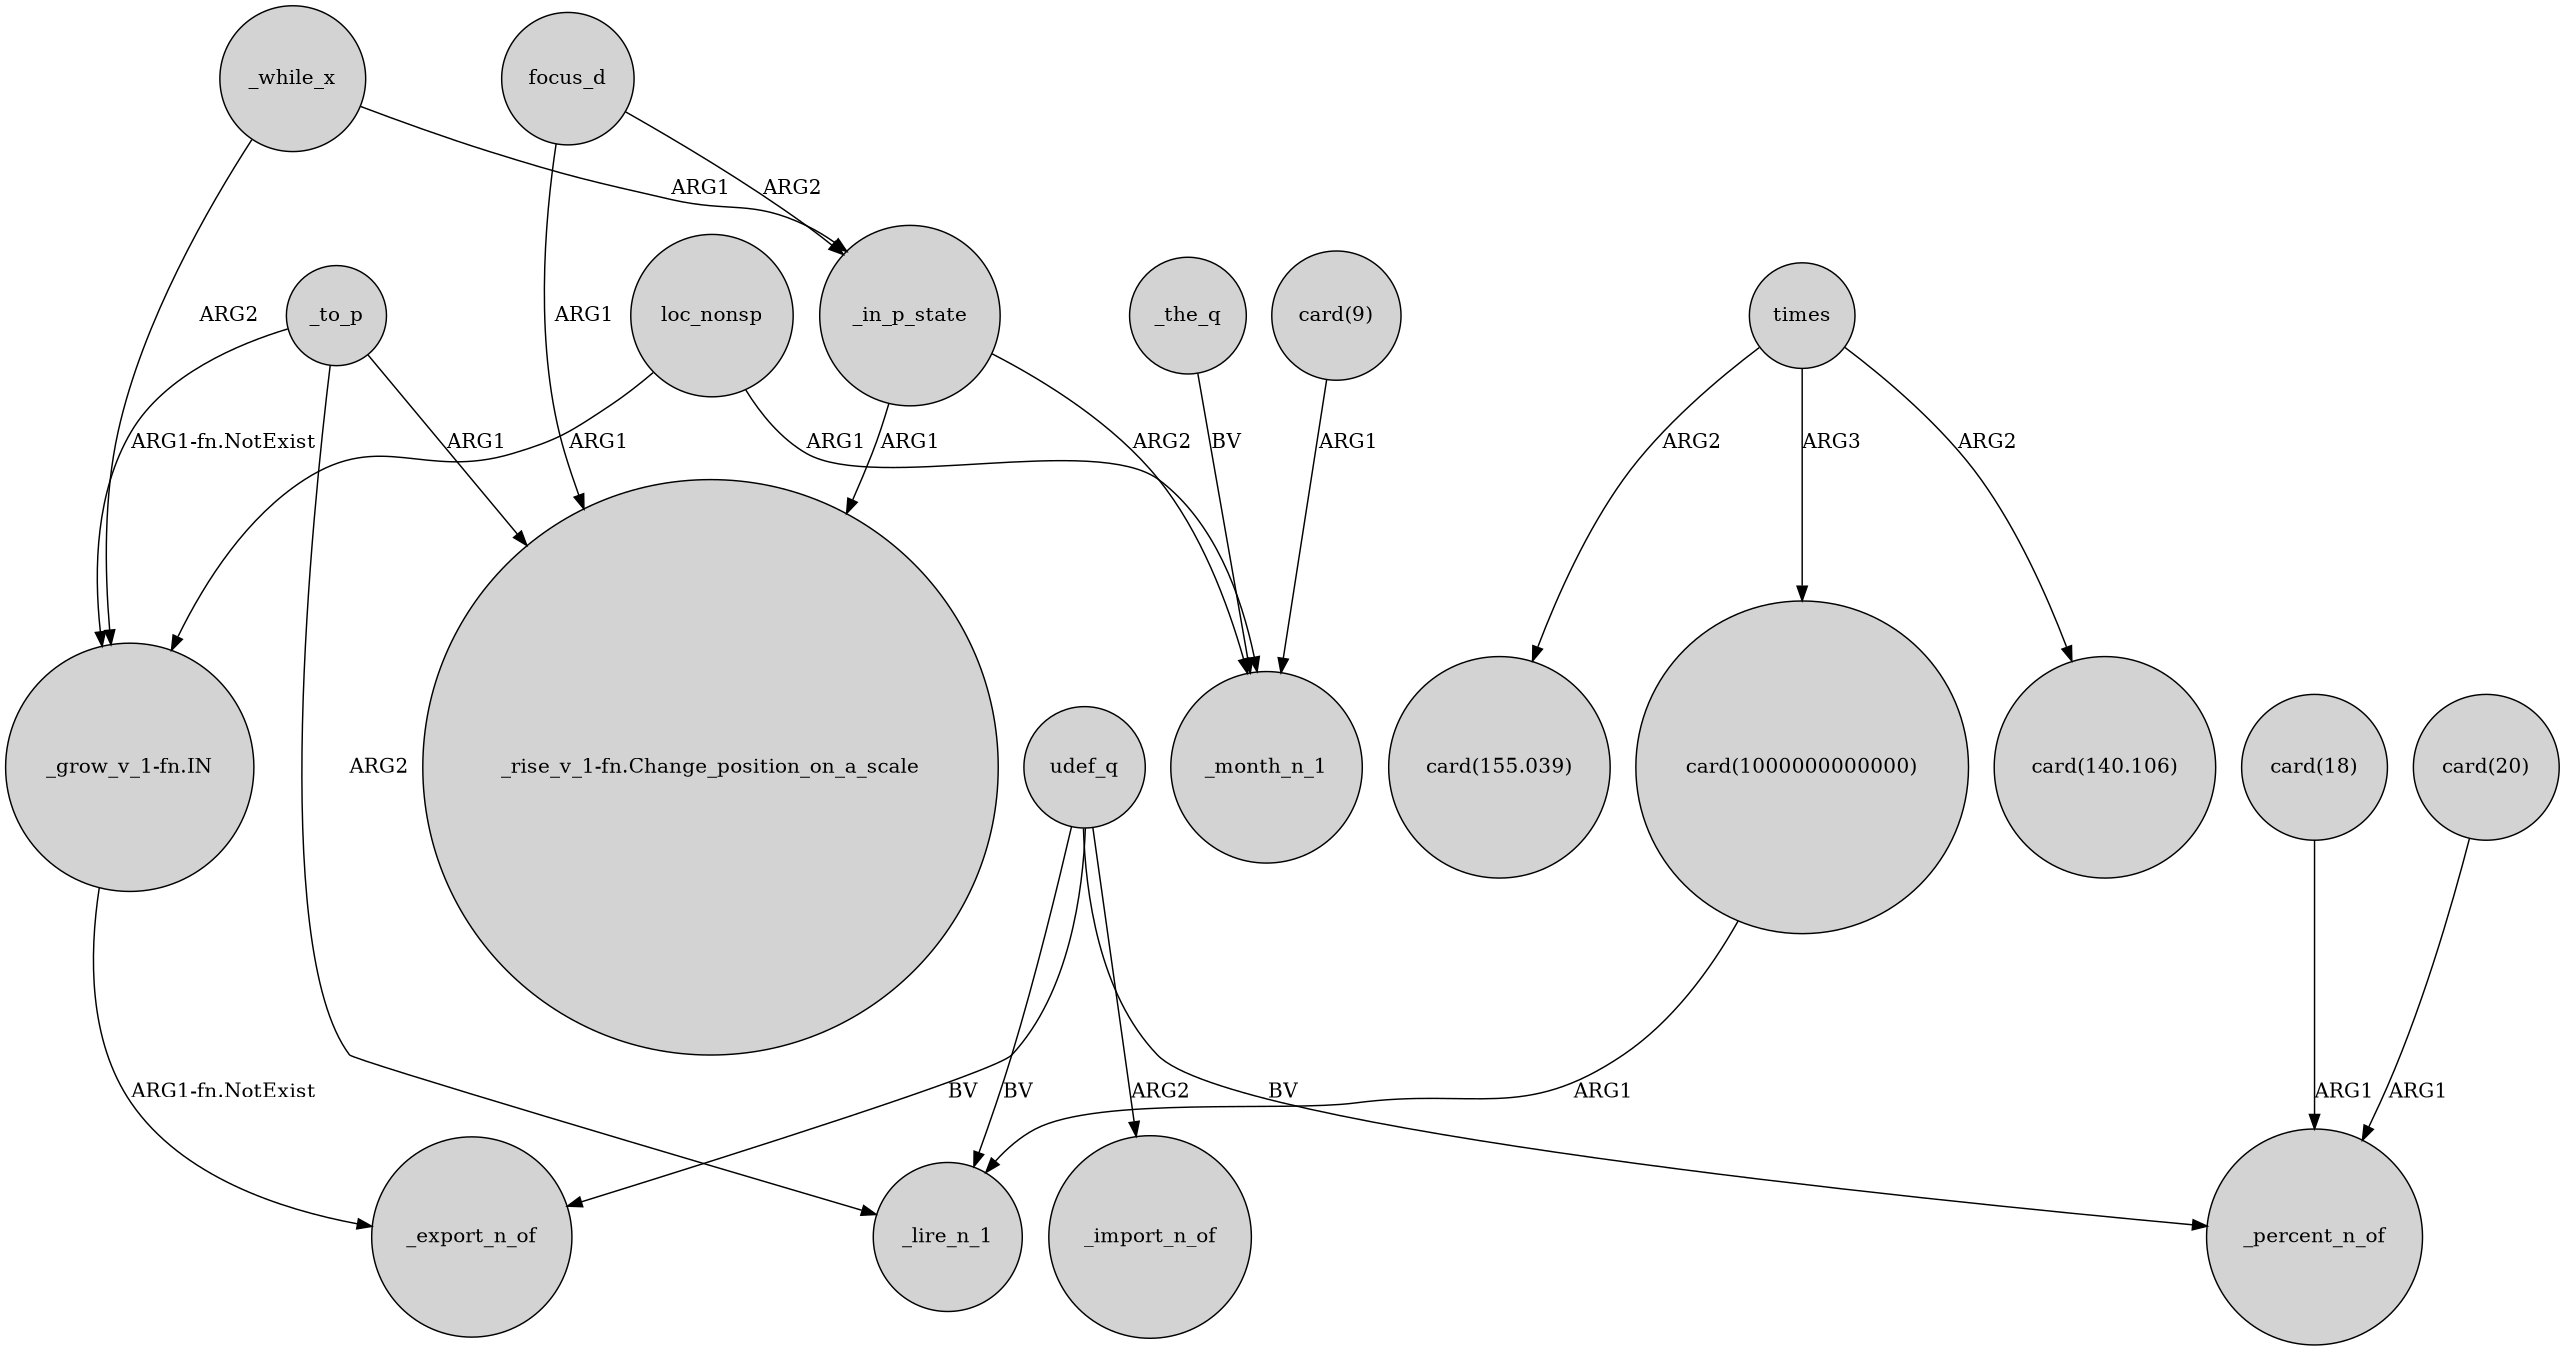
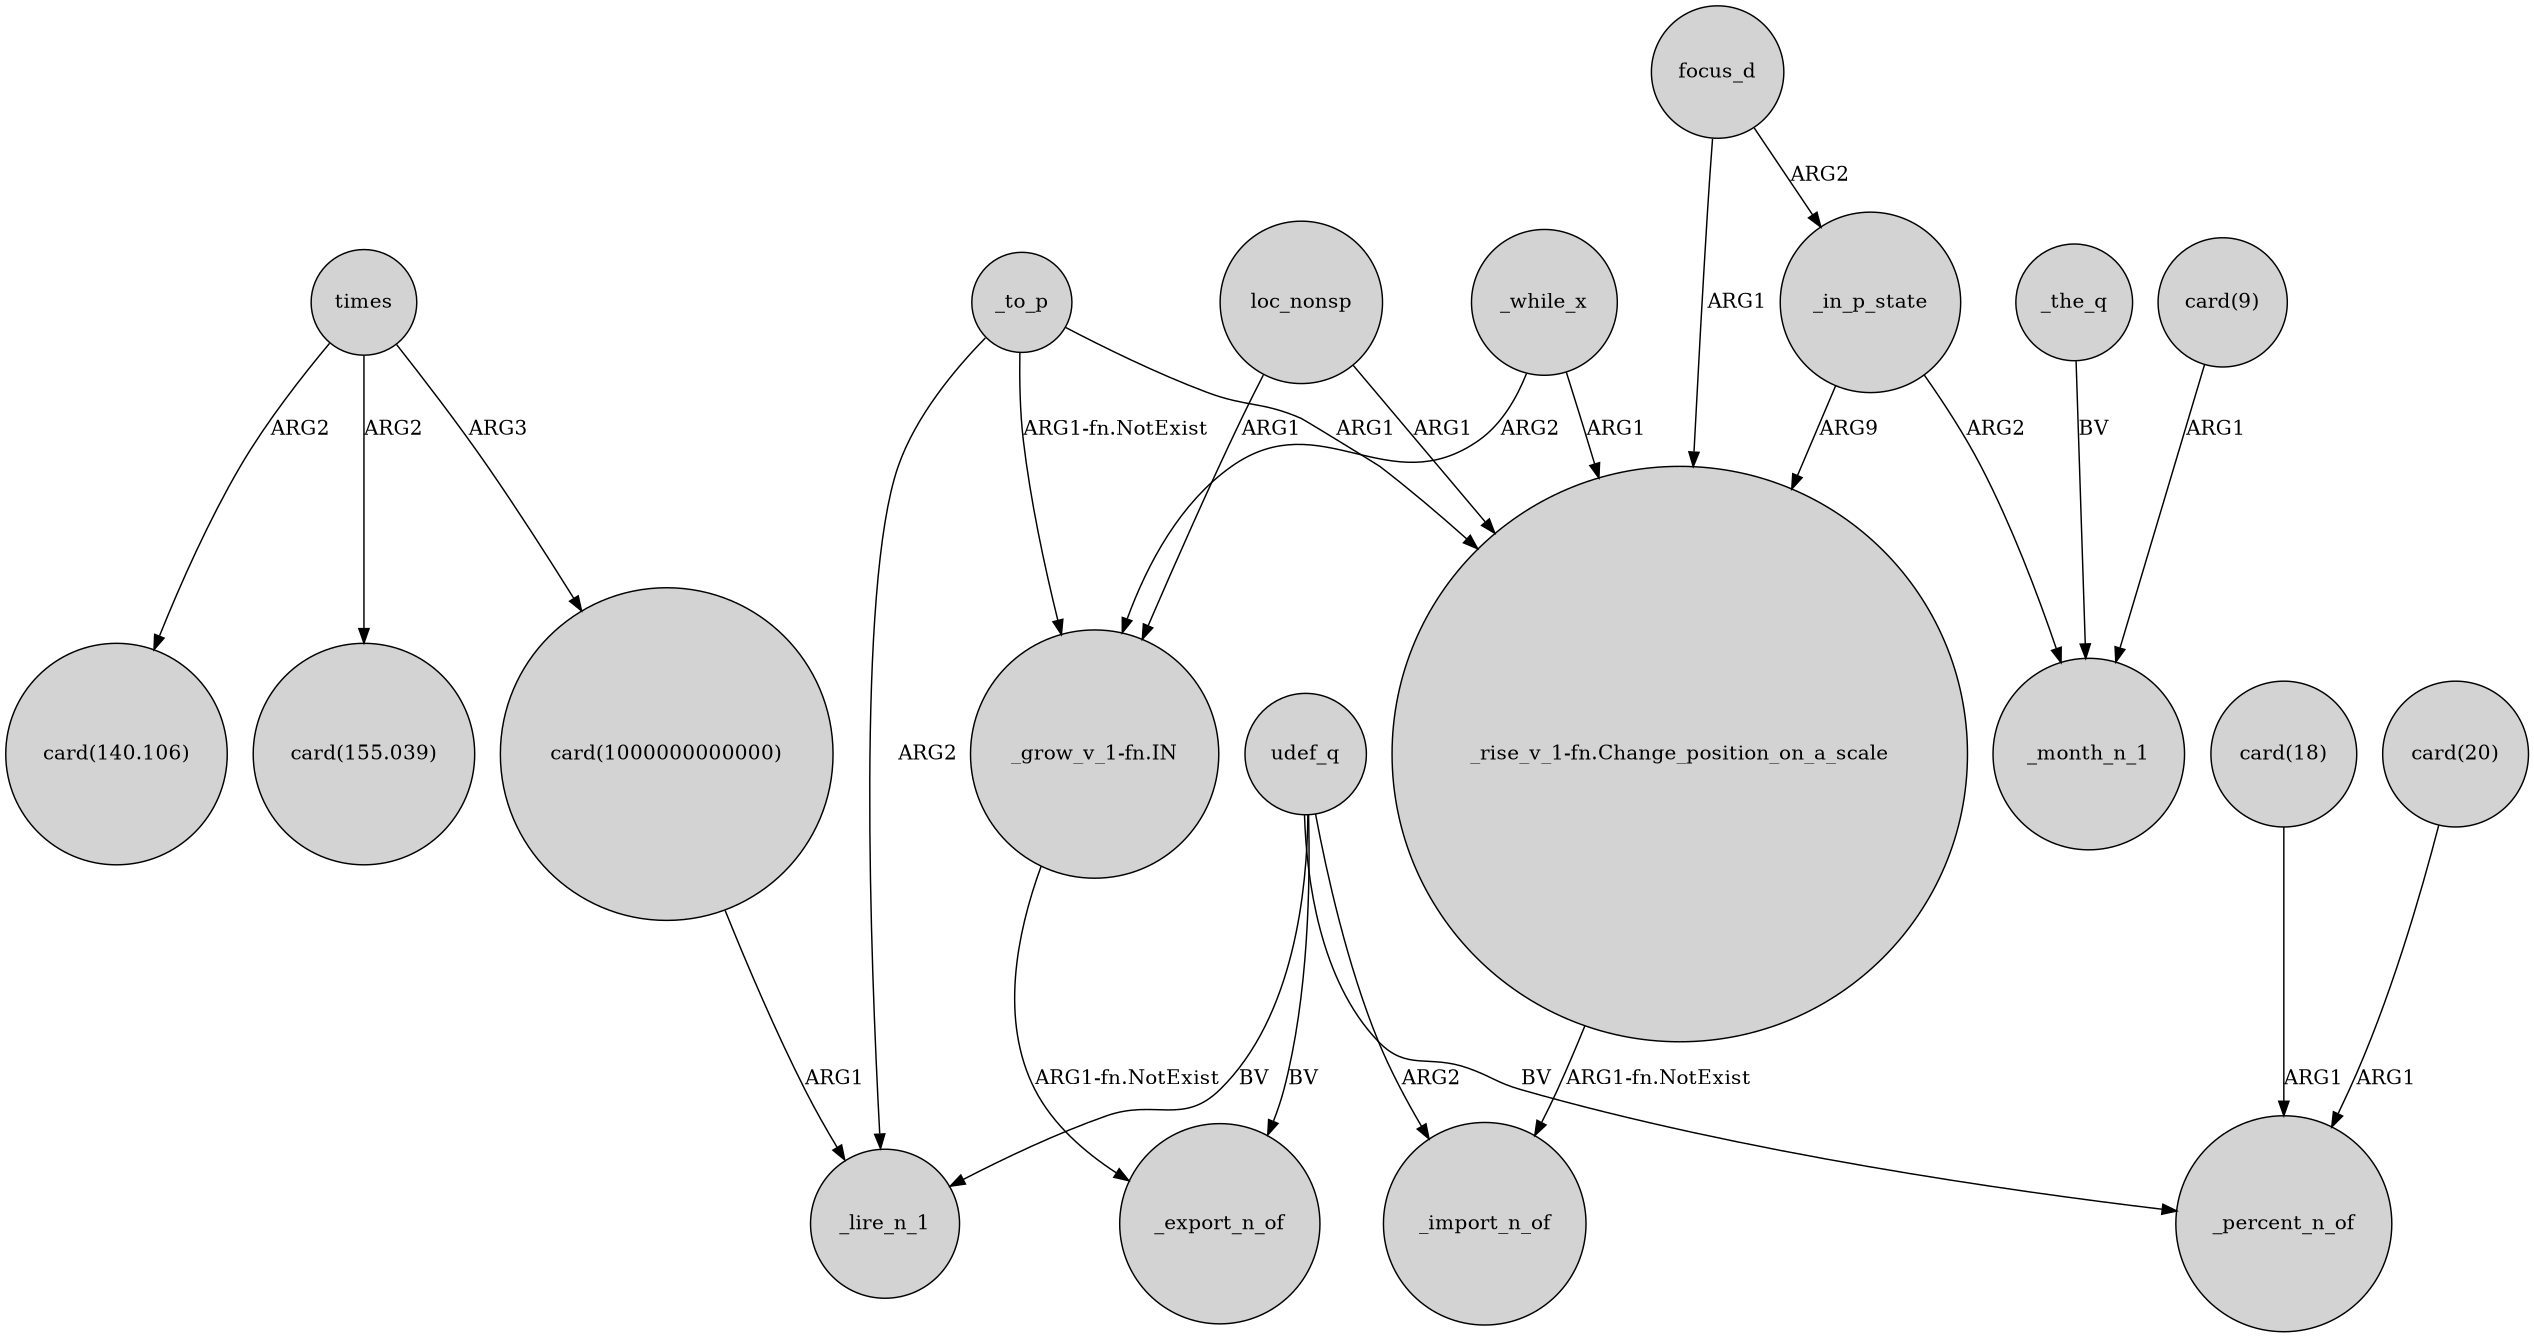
edge "_while_x" -> "_in_p_state": now "_while_x" -> "_rise_v_1-fn.Change_position_on_a_scale"
edge "_in_p_state" -> "_rise_v_1-fn.Change_position_on_a_scale": label "ARG1" -> "ARG9"
edge "loc_nonsp" -> "_month_n_1": now "loc_nonsp" -> "_rise_v_1-fn.Change_position_on_a_scale"
edge "_rise_v_1-fn.Change_position_on_a_scale" -> "_import_n_of": added, label "ARG1-fn.NotExist"
